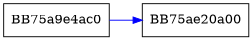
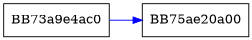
node "BB75a9e4ac0": label "BB75a9e4ac0" -> "BB73a9e4ac0"
